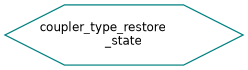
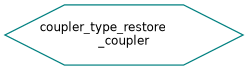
node "coupler_type_restore _state": label "coupler_type_restore _state" -> "coupler_type_restore _coupler"
